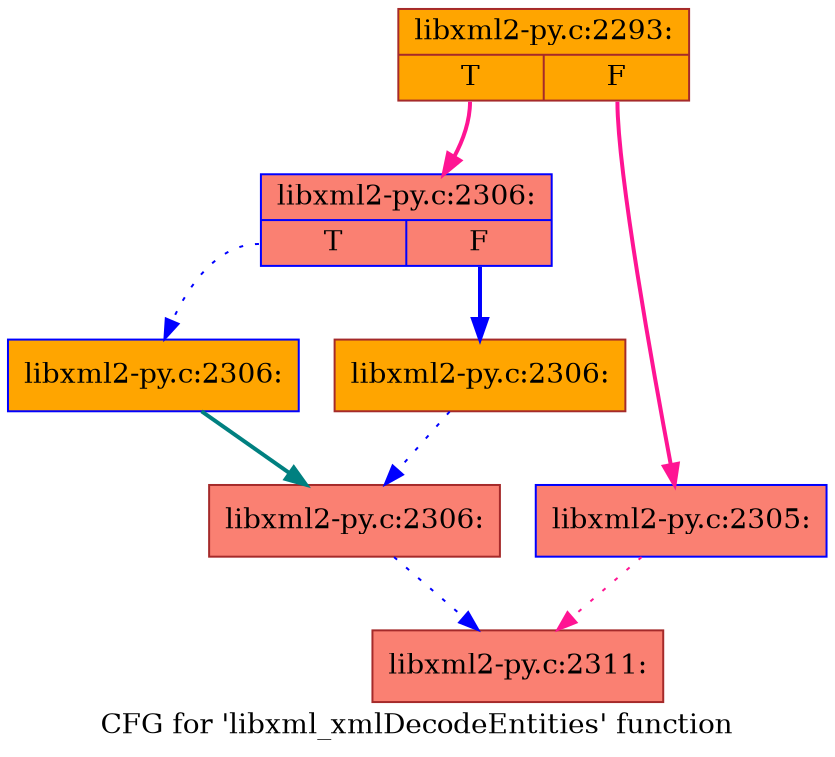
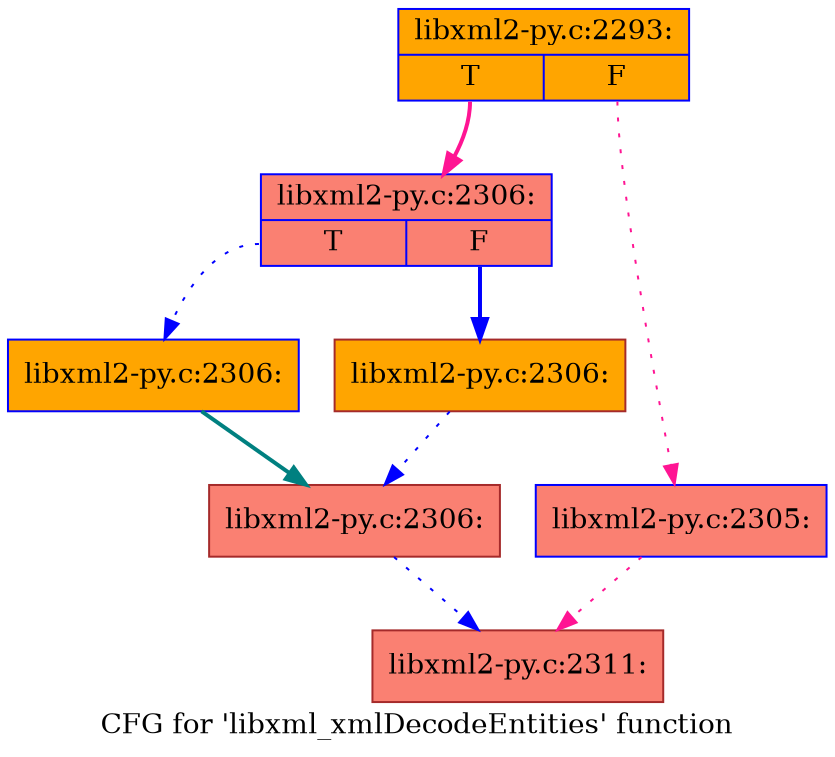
node "libxml2-py.c:2293:": color brown -> blue
edge "libxml2-py.c:2293:" -> "libxml2-py.c:2305:": style bold -> dotted
